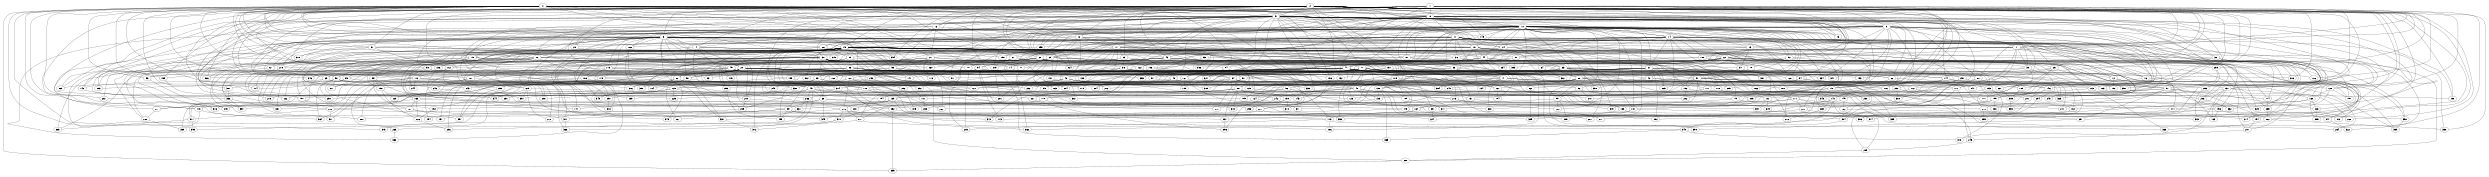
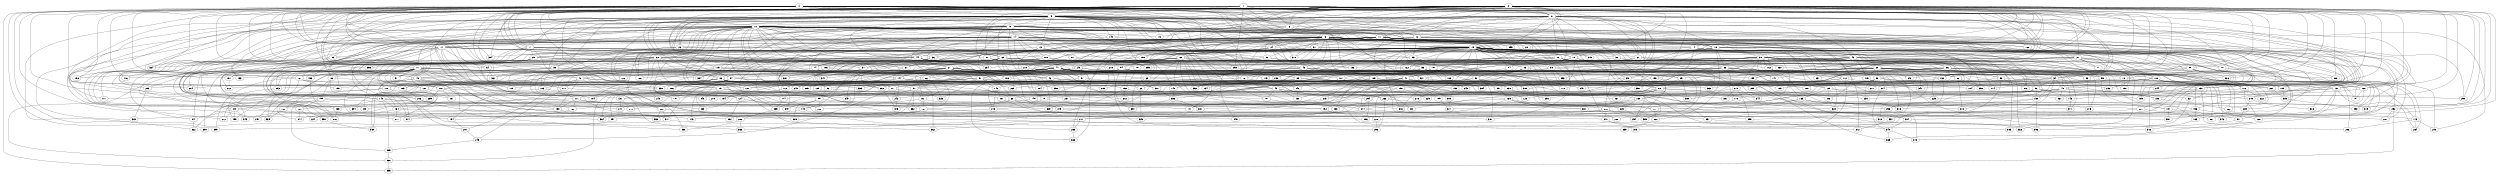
node "170": added
edge "196" -- "221": removed
edge "163" -- "302": added
